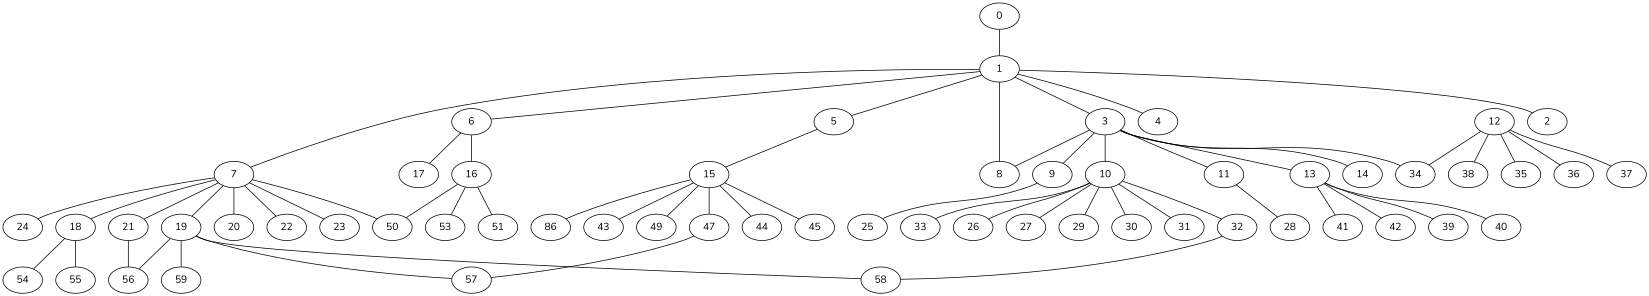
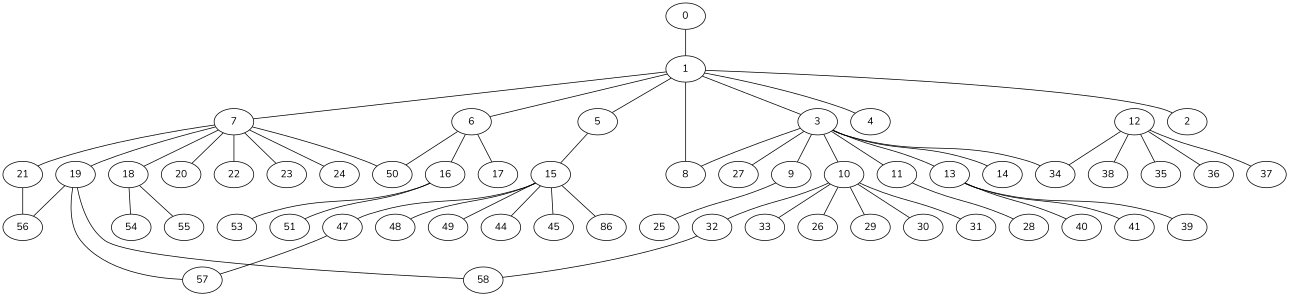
edge "16" -- "50": now "6" -- "50"
edge "10" -- "27": now "3" -- "27"
node "43": label "43" -> "48"
node "42": removed
node "59": removed
